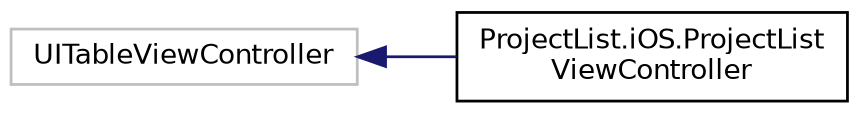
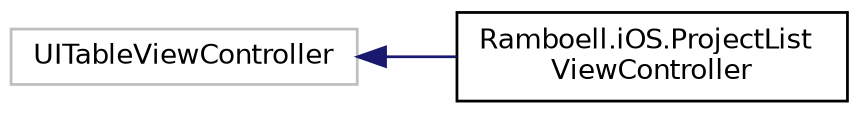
node "ProjectList.iOS.ProjectList ViewController": label "ProjectList.iOS.ProjectList ViewController" -> "Ramboell.iOS.ProjectList ViewController"
